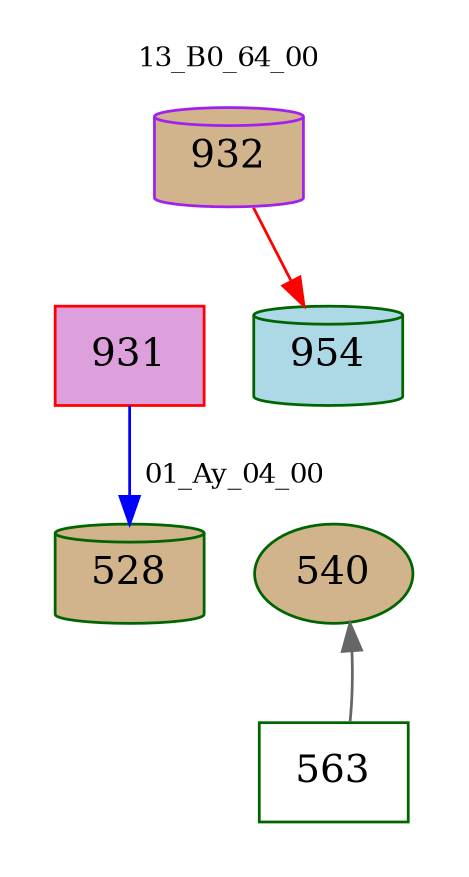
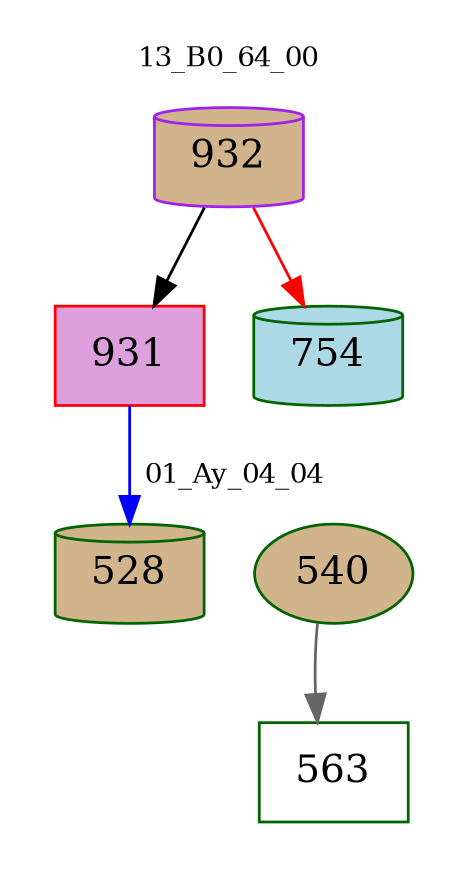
edge "932" -> "931": added
node "954": label "954" -> "754"
cluster "01_Ay_04_00": label "01_Ay_04_00" -> "01_Ay_04_04"
edge "563" -> "540": reversed
